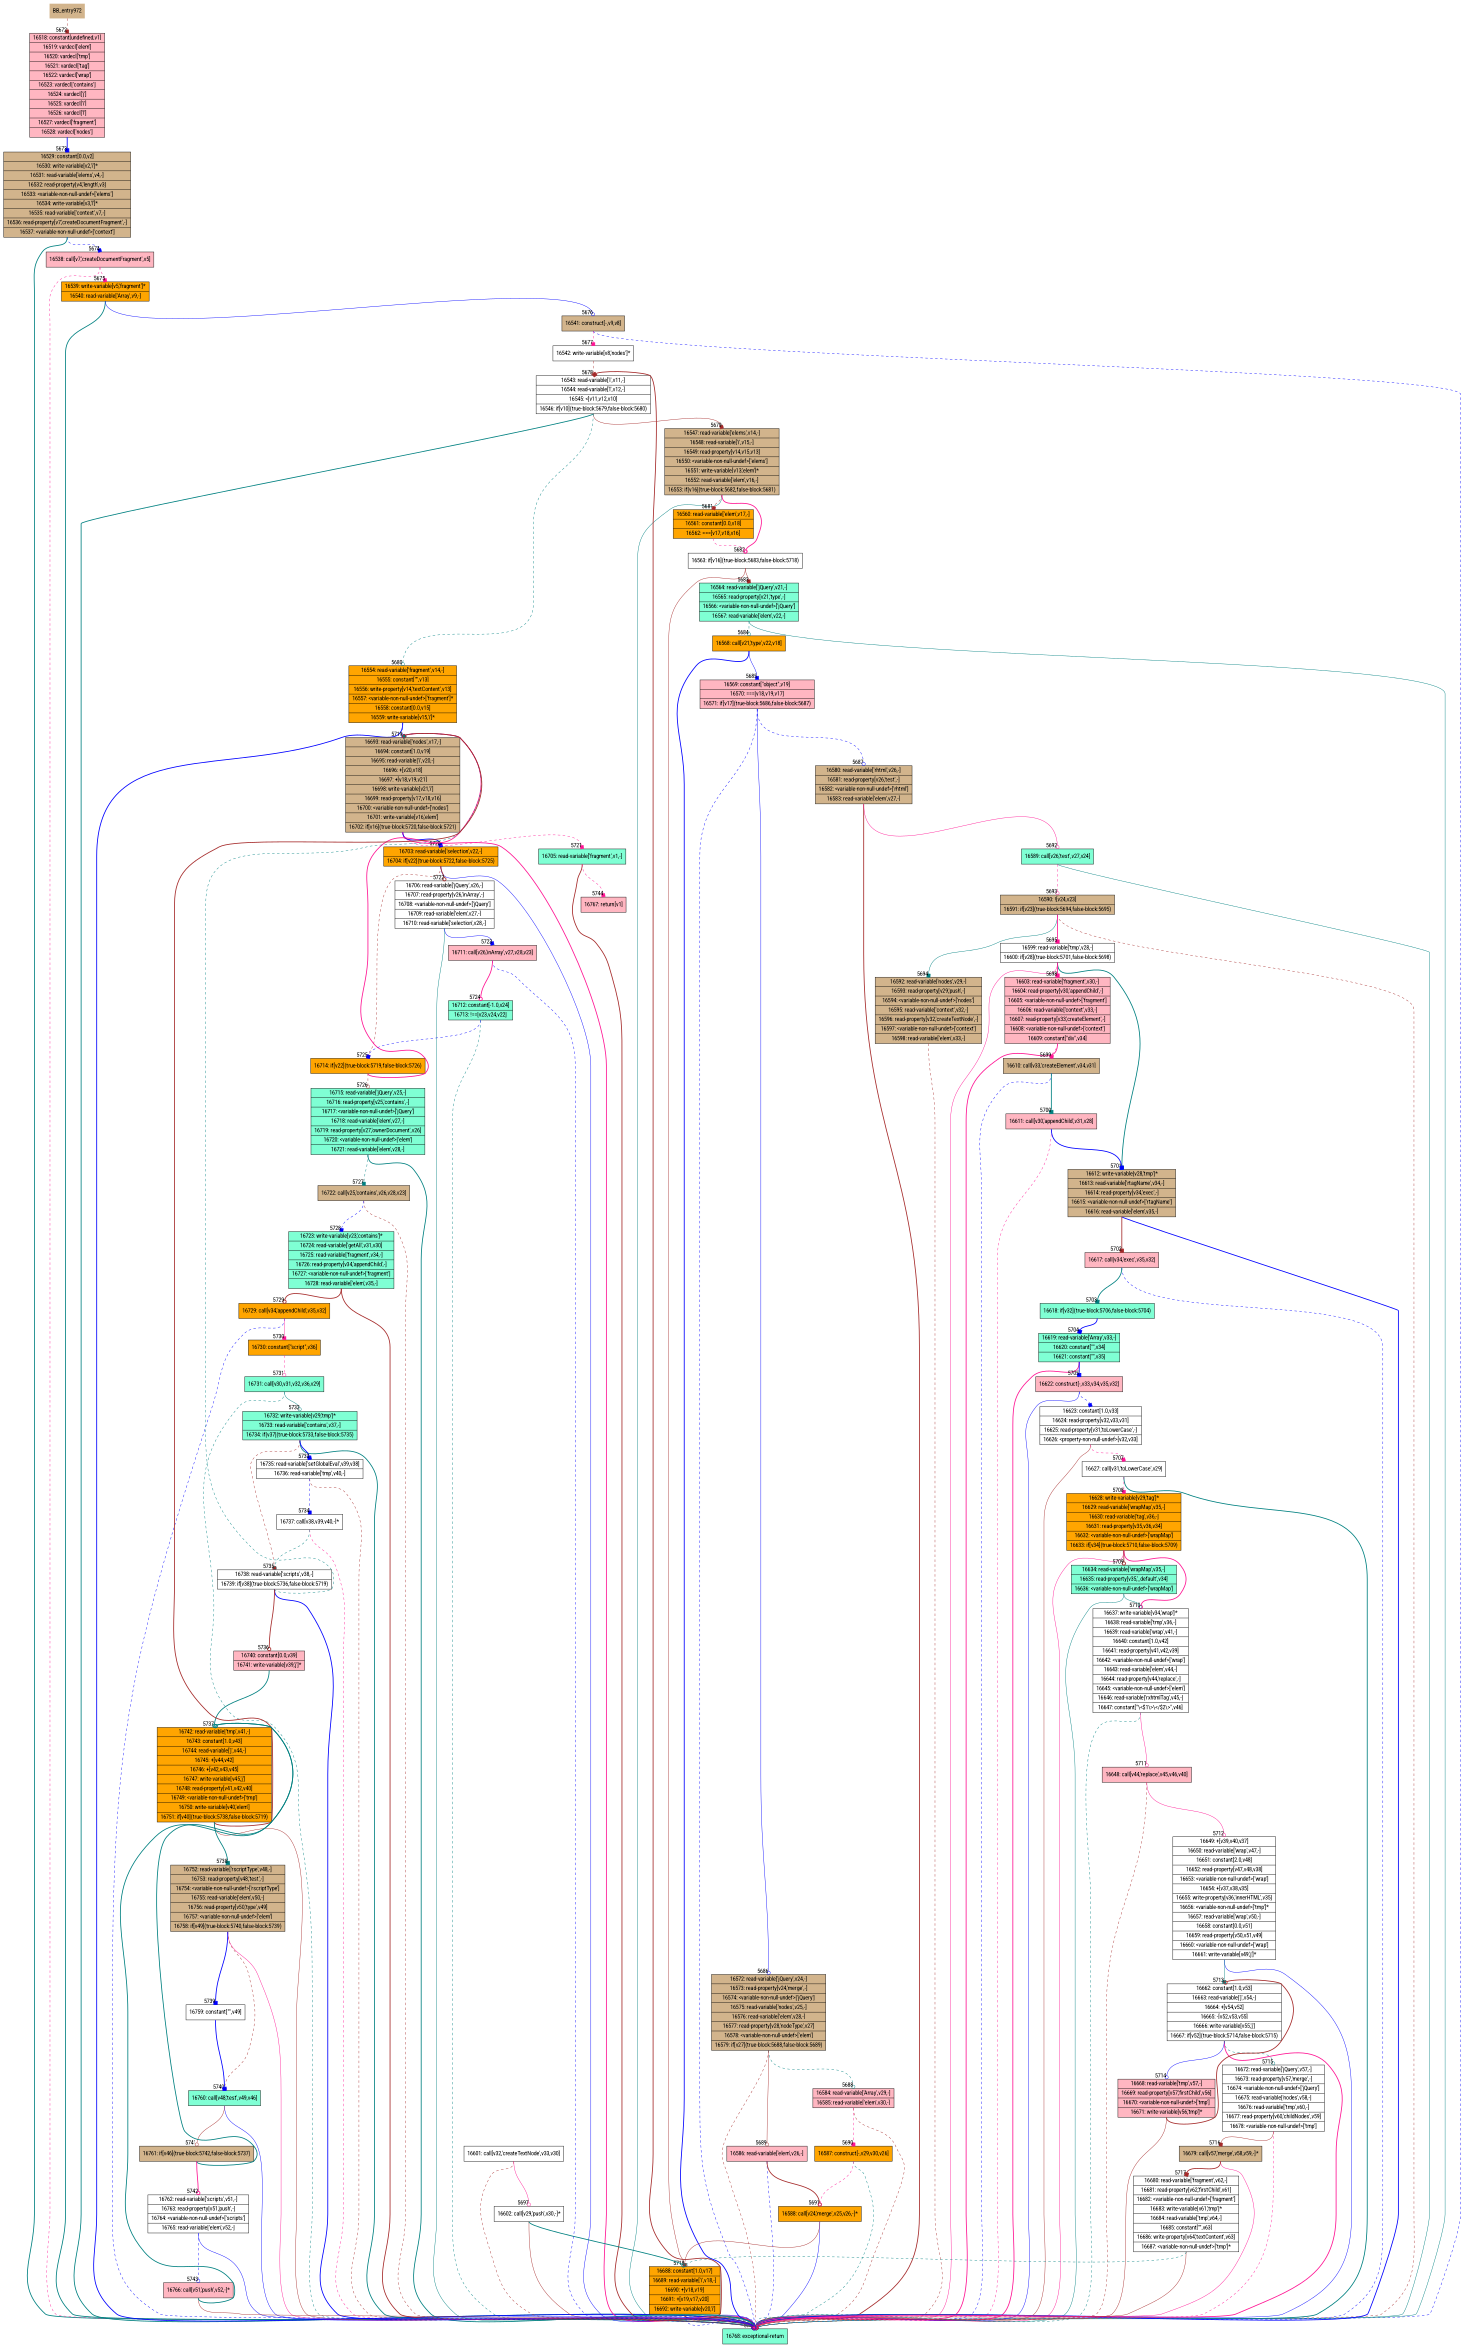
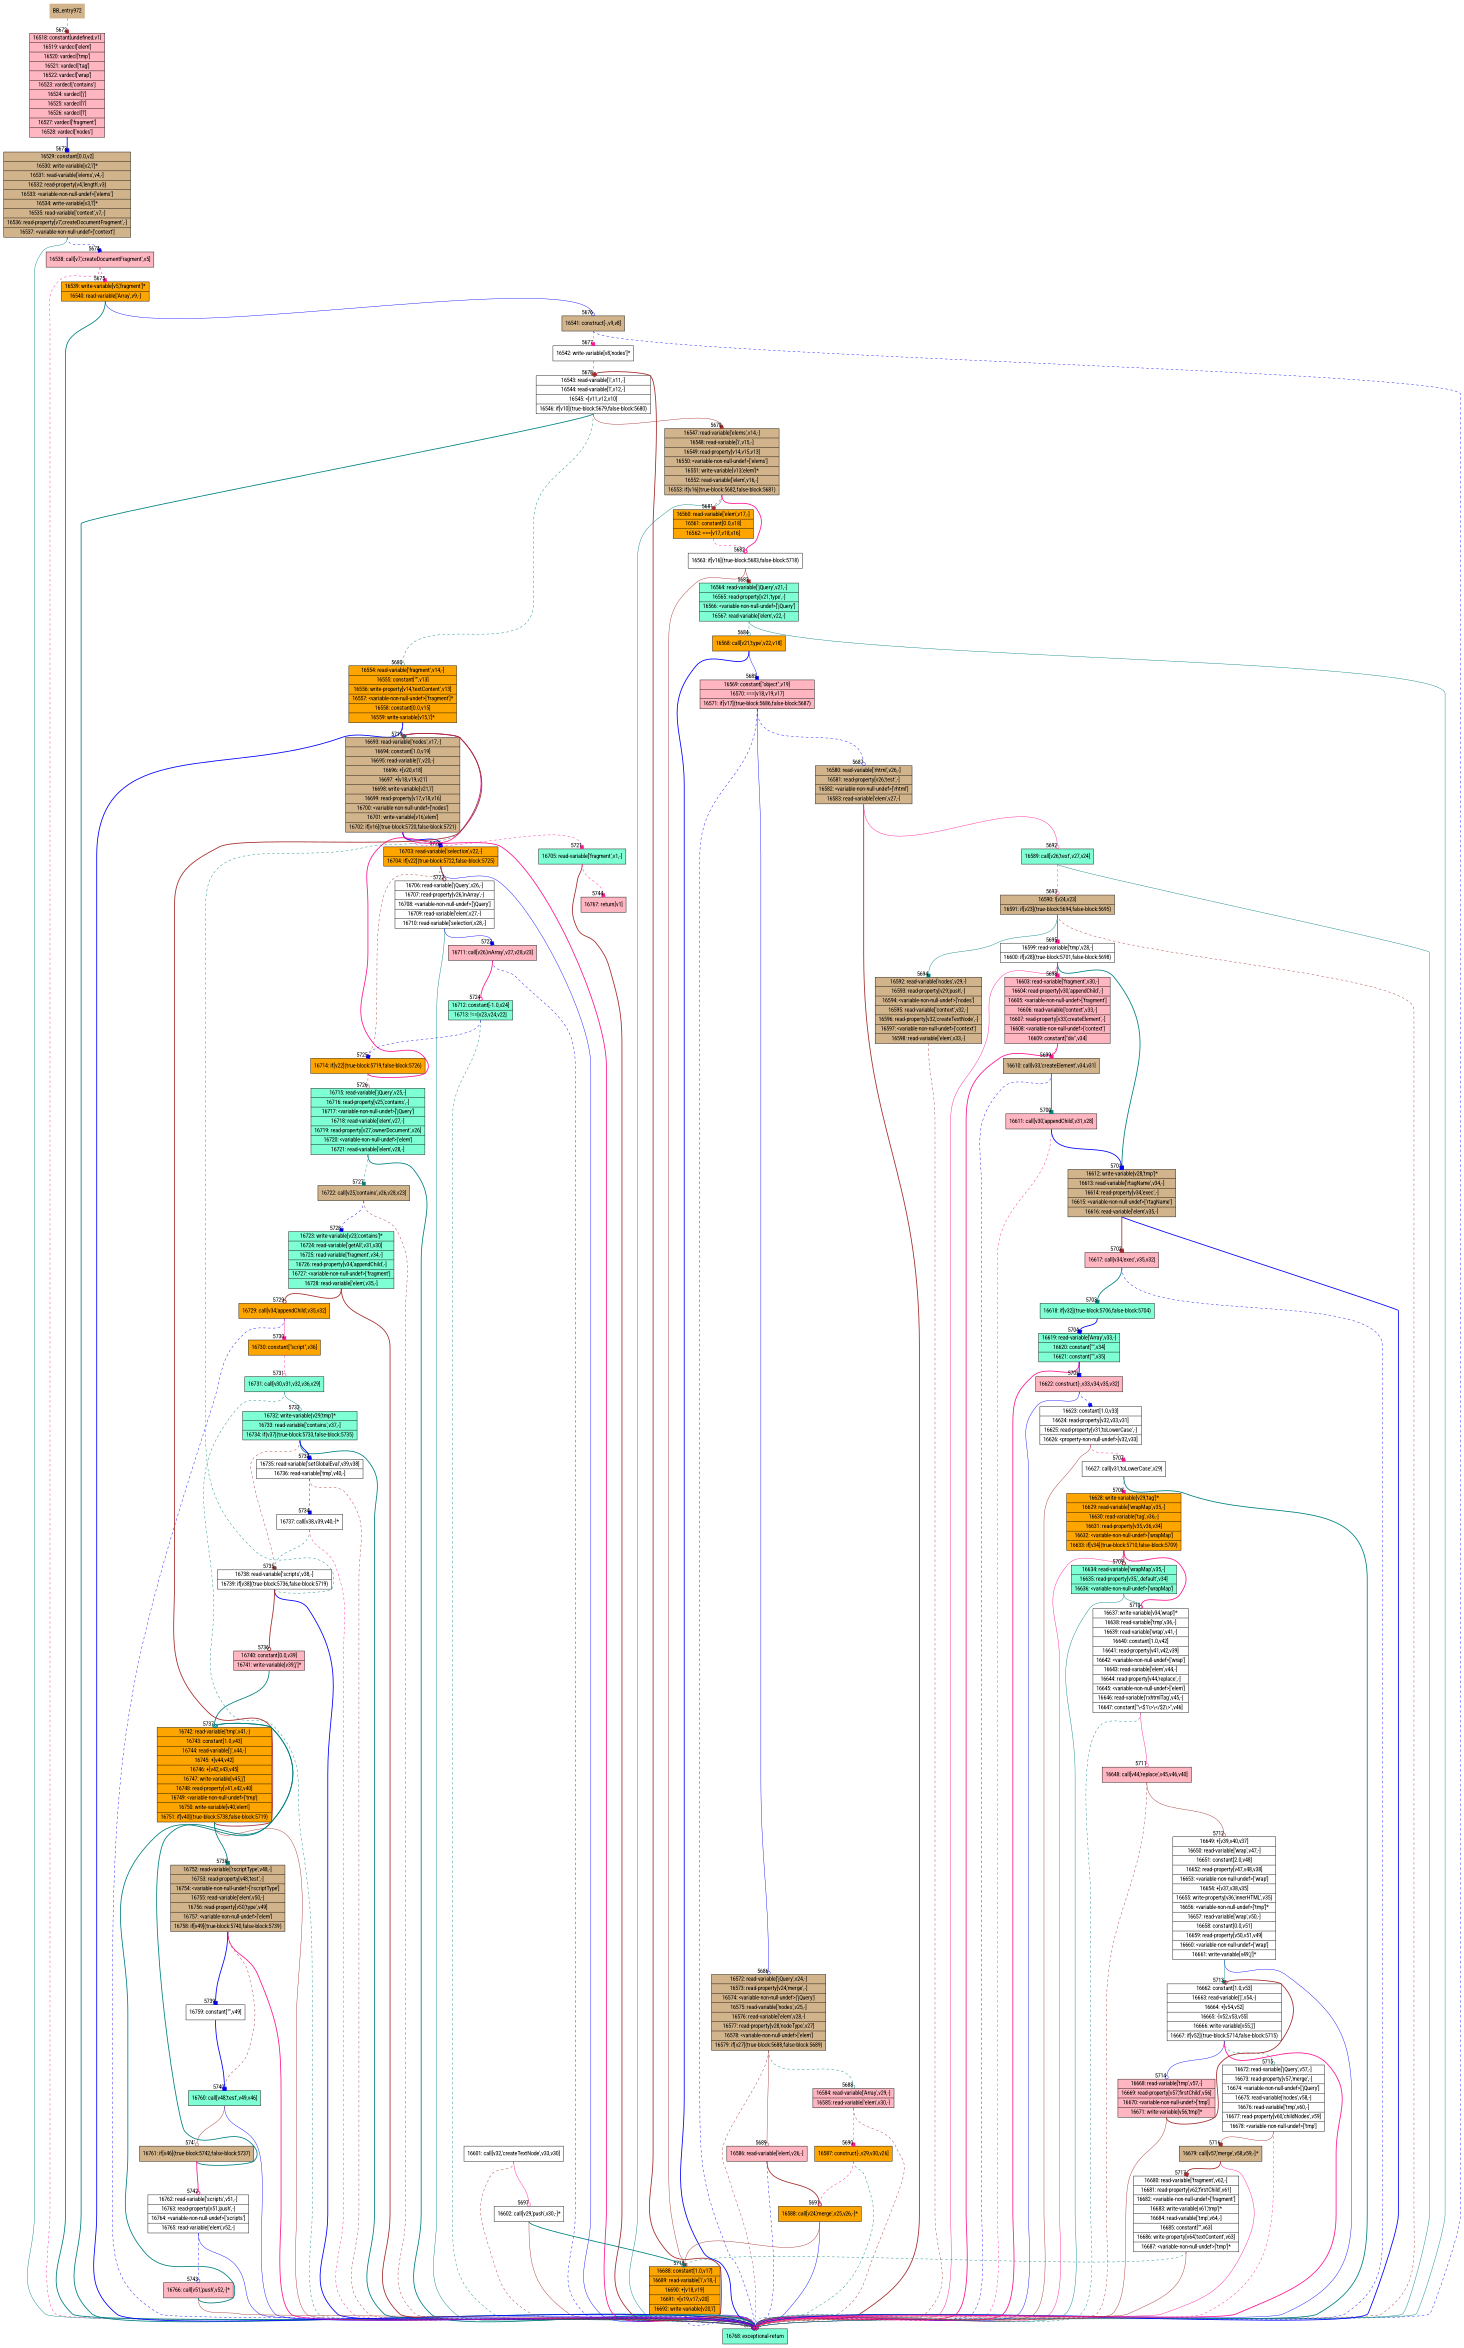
edge "16529: constant[0.0,v2]" -> "16768: exceptional-return": style bold -> solid
edge "16648: call[v44,'replace',v45,v46,v40]" -> "16649: +[v39,v40,v37]": color deeppink -> brown
edge "16752: read-variable['rscriptType',v48,-]" -> "16768: exceptional-return": style solid -> bold
